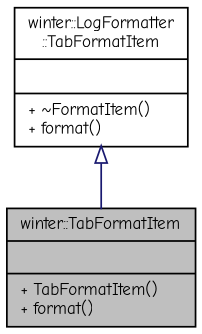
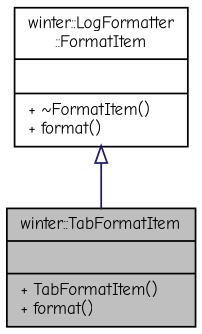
node "winter::LogFormatter": text "::TabFormatItem" -> "::FormatItem"
